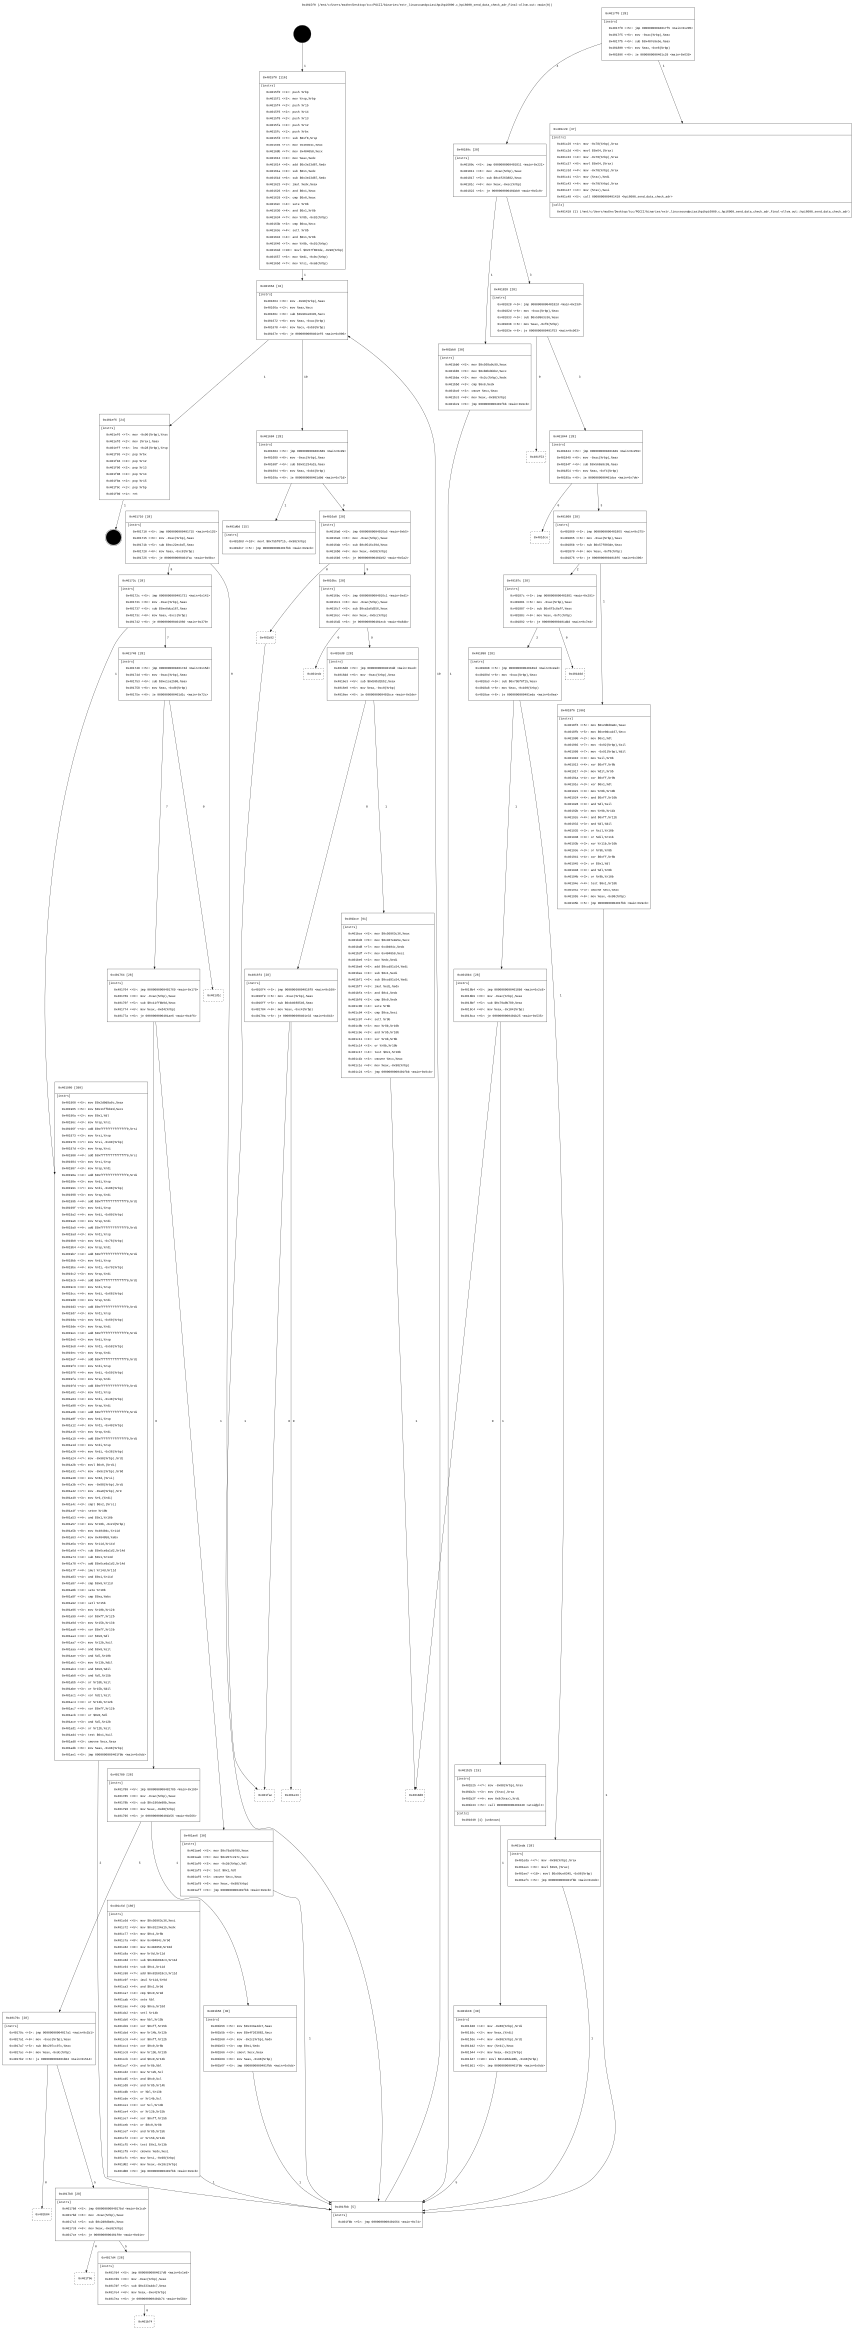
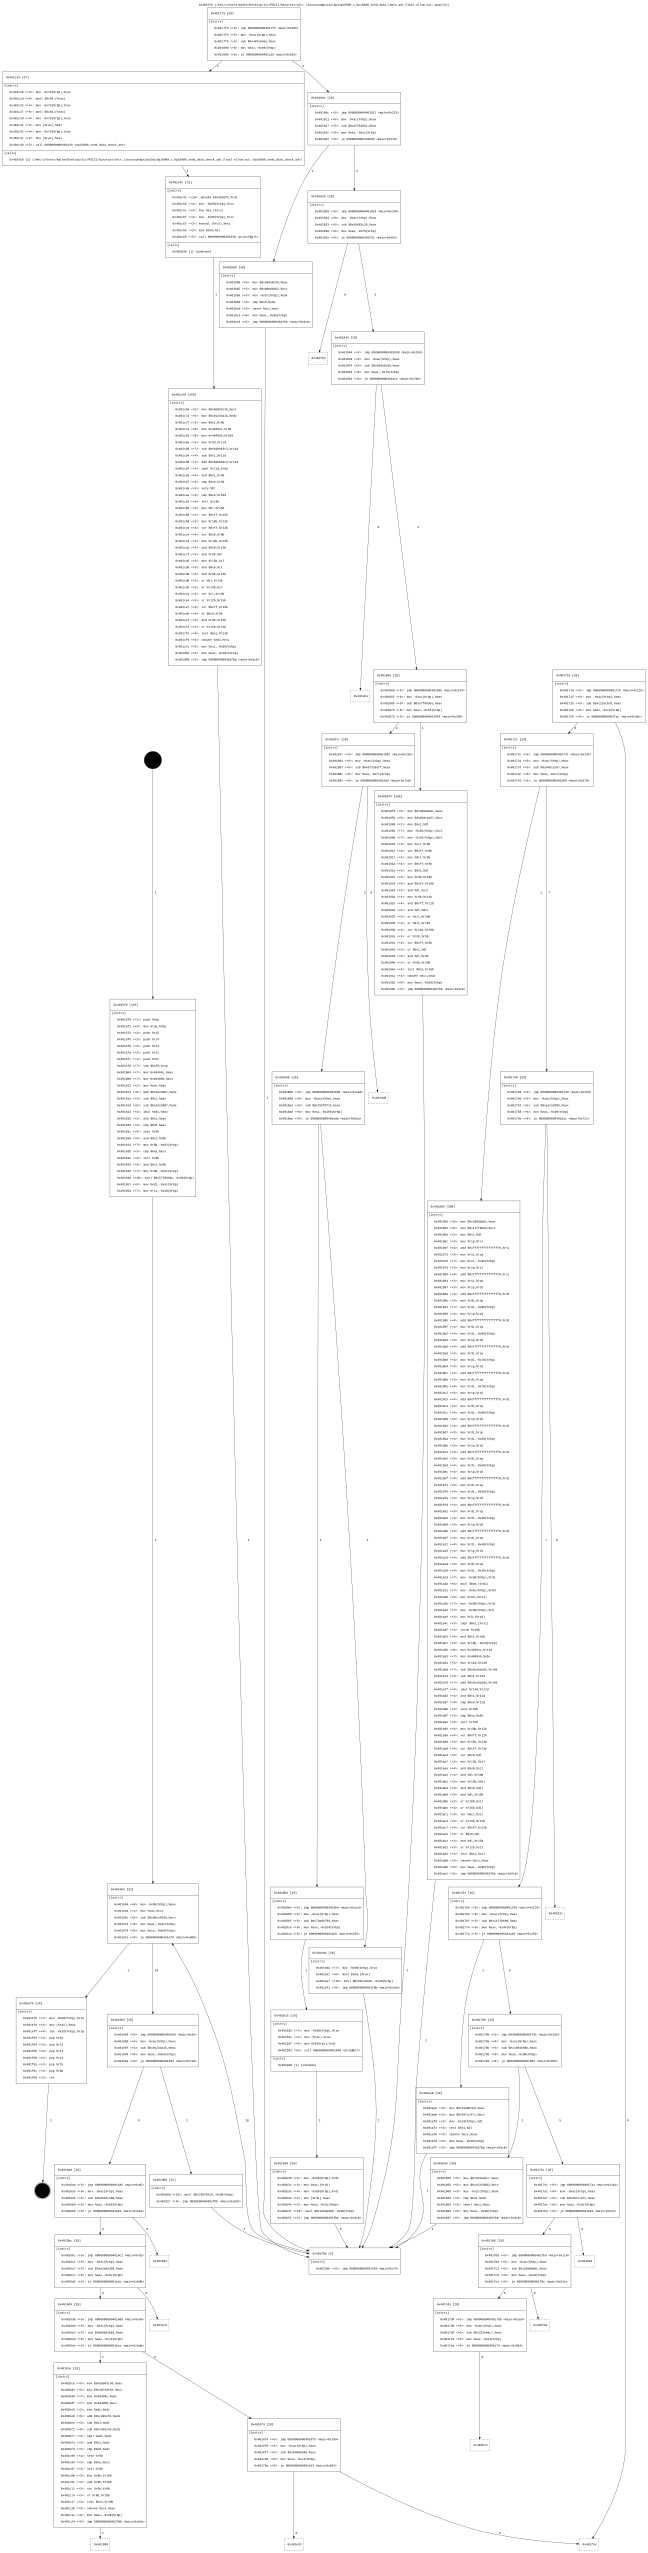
node "0x401c4e [31]": added
edge "0x4018b4 [28]" -> "0x4018d0": removed, label "0"
edge "0x401b92" -> "0x401fbb [5]": now "0x401d0d [15]" -> "0x401fbb [5]"
